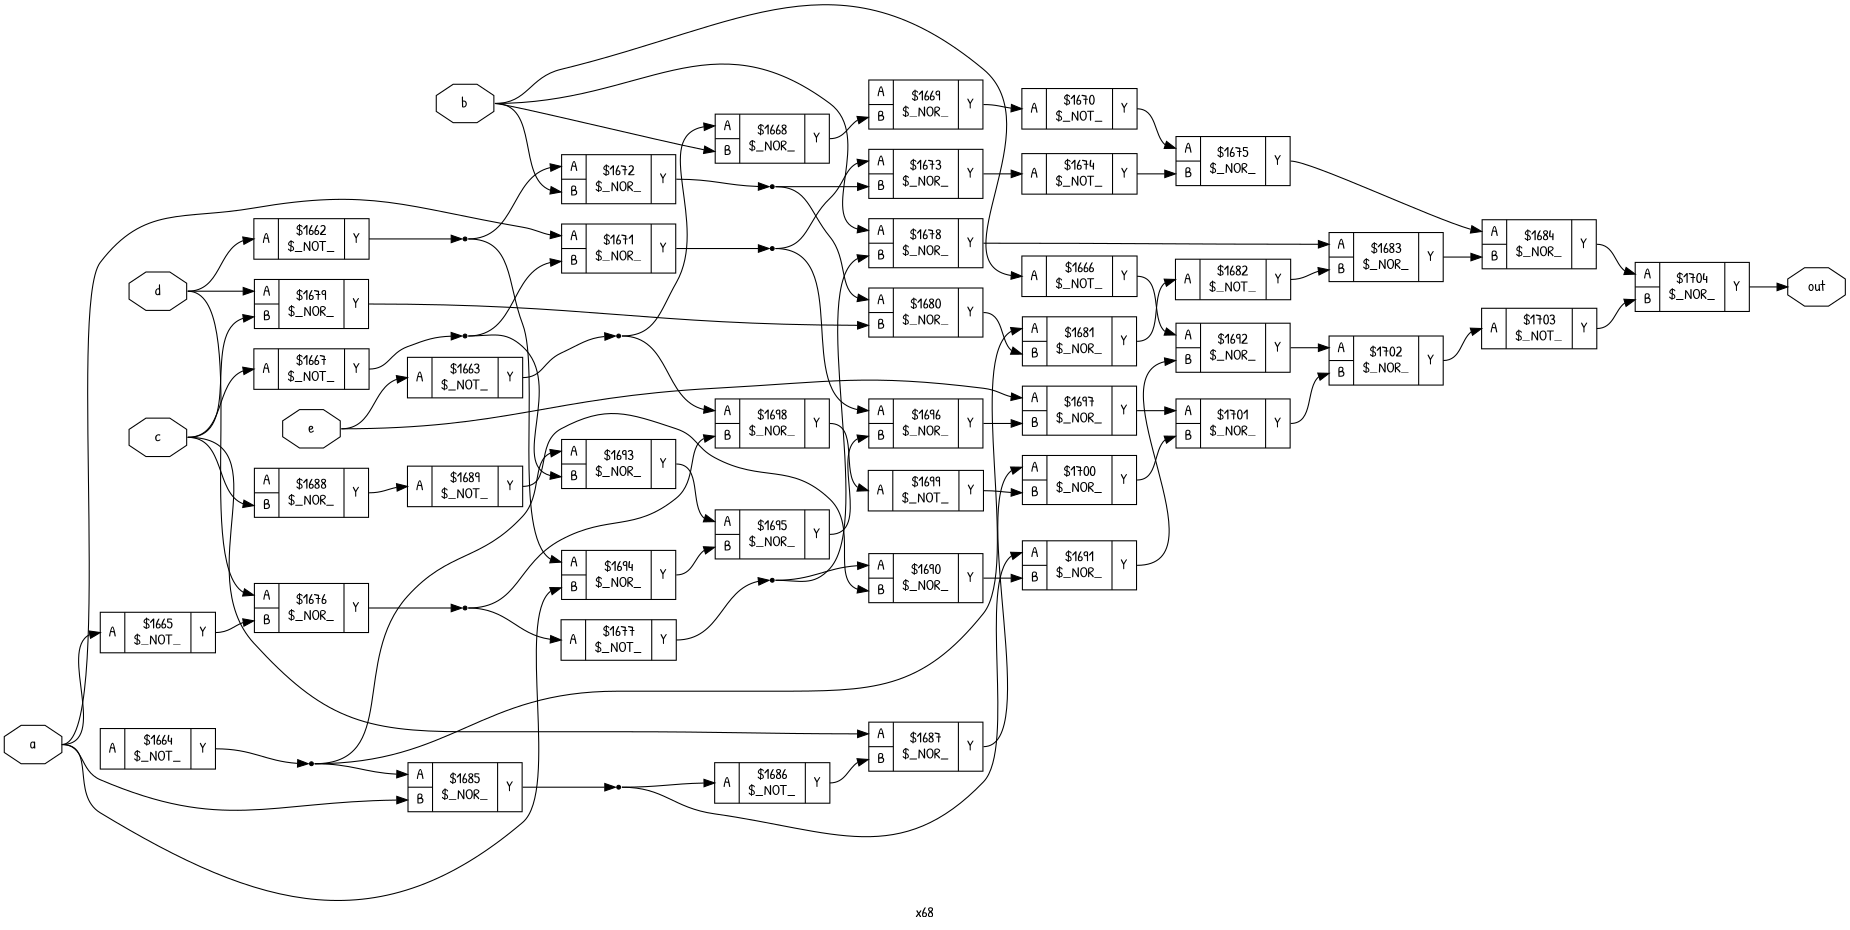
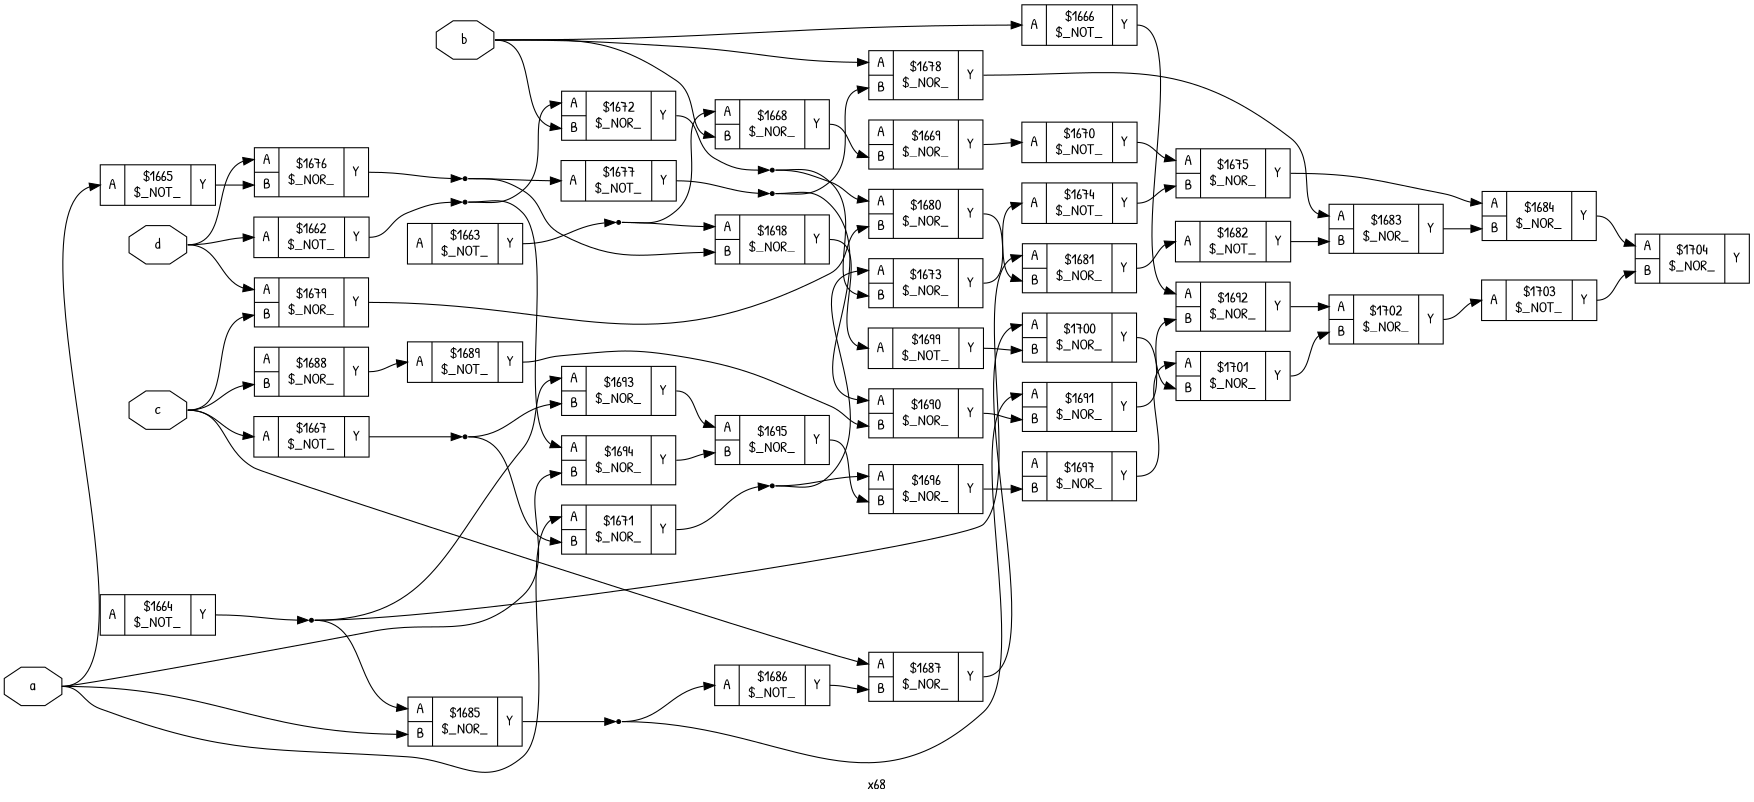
node "out": removed
node "e": removed
